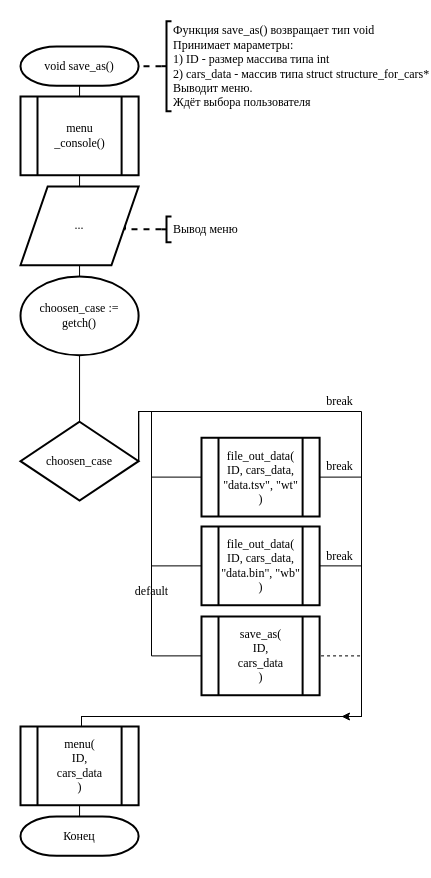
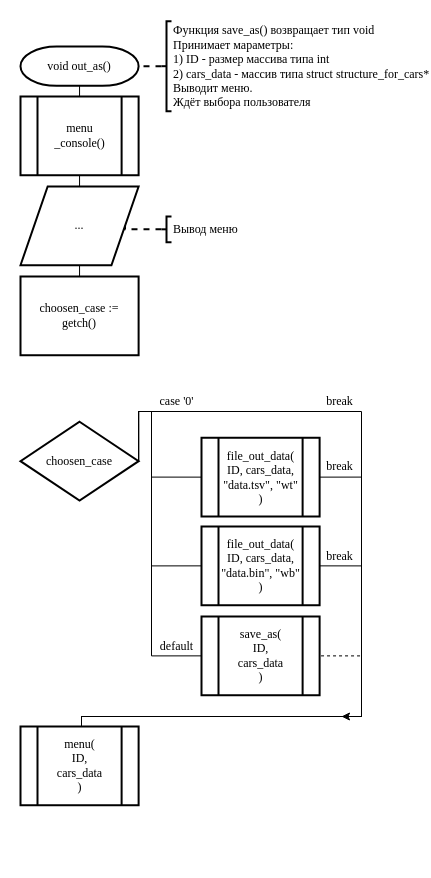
node "void save_as()": label "void save_as()" -> "void out_as()"
node "choosen_case := getch()": shape ellipse -> rectangle
edge "choosen_case := getch()" -- "choosen_case": removed
node "case '0'": added
node "default": moved (152, 592) -> (177, 647)
edge "menu( ID, cars_data )" -- "Конец": removed
node "Конец": removed
